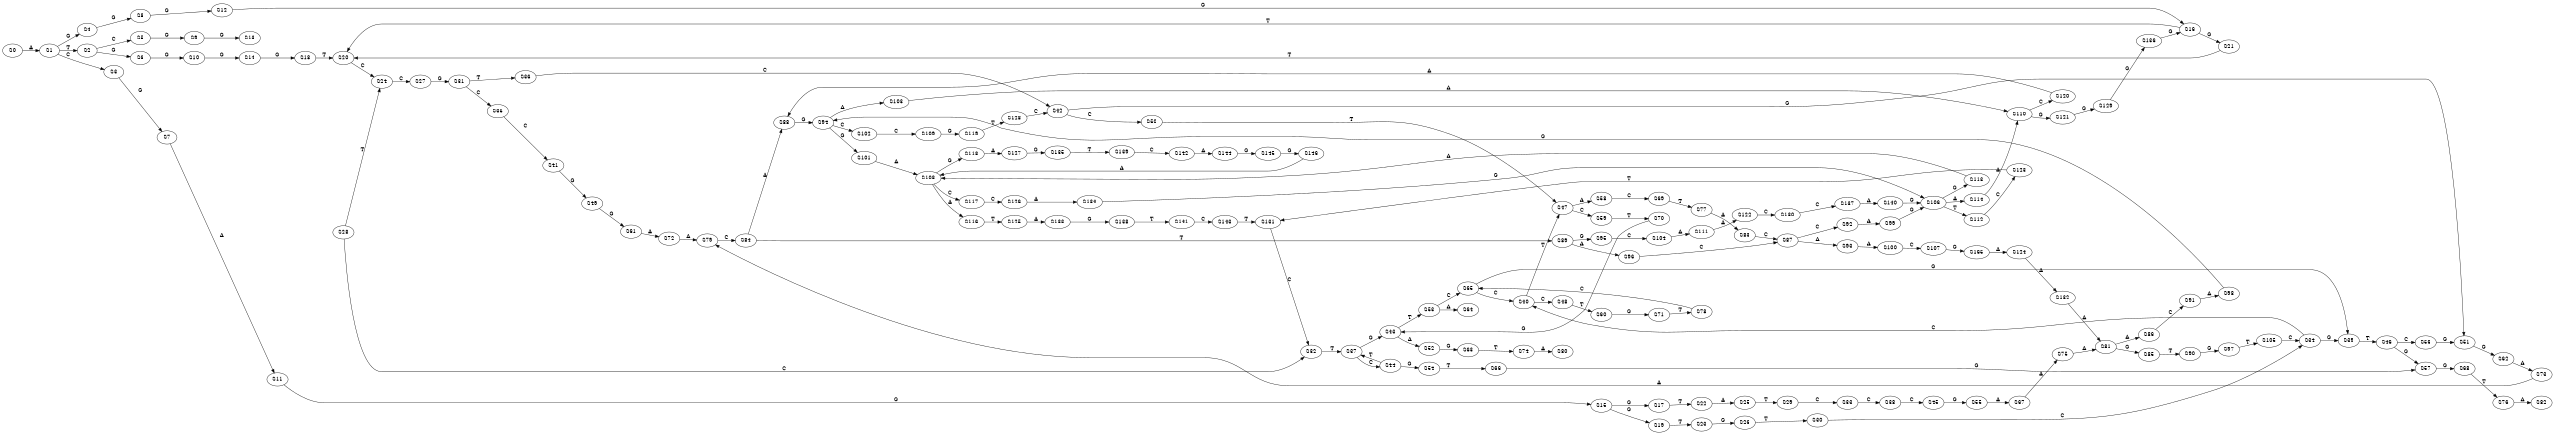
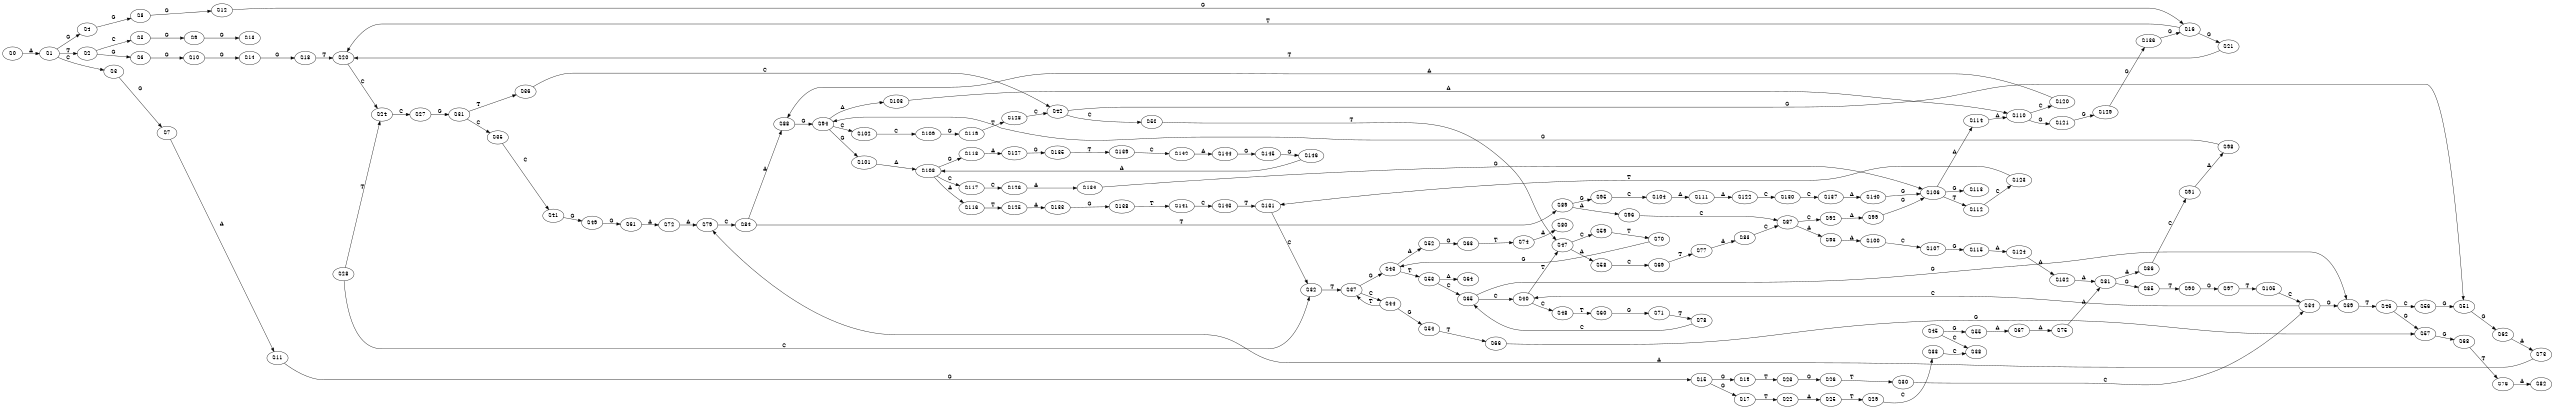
edge "S113" -> "S108": removed, label "A"
node "S165": label "S165" -> "S115"
edge "S38" -> "S45": reversed
